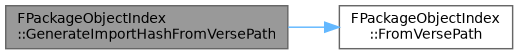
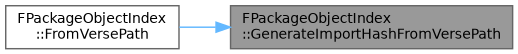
edge "FPackageObjectIndex ::GenerateImportHashFromVersePath" -> "FPackageObjectIndex ::FromVersePath": reversed
